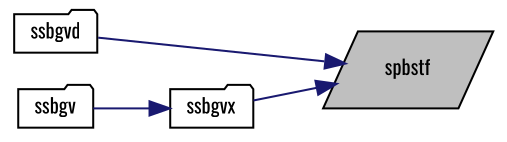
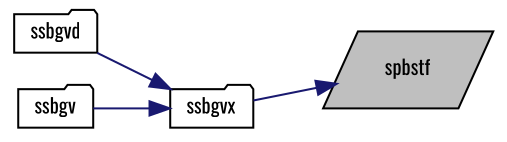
edge "ssbgvd" -> "spbstf": now "ssbgvd" -> "ssbgvx"
